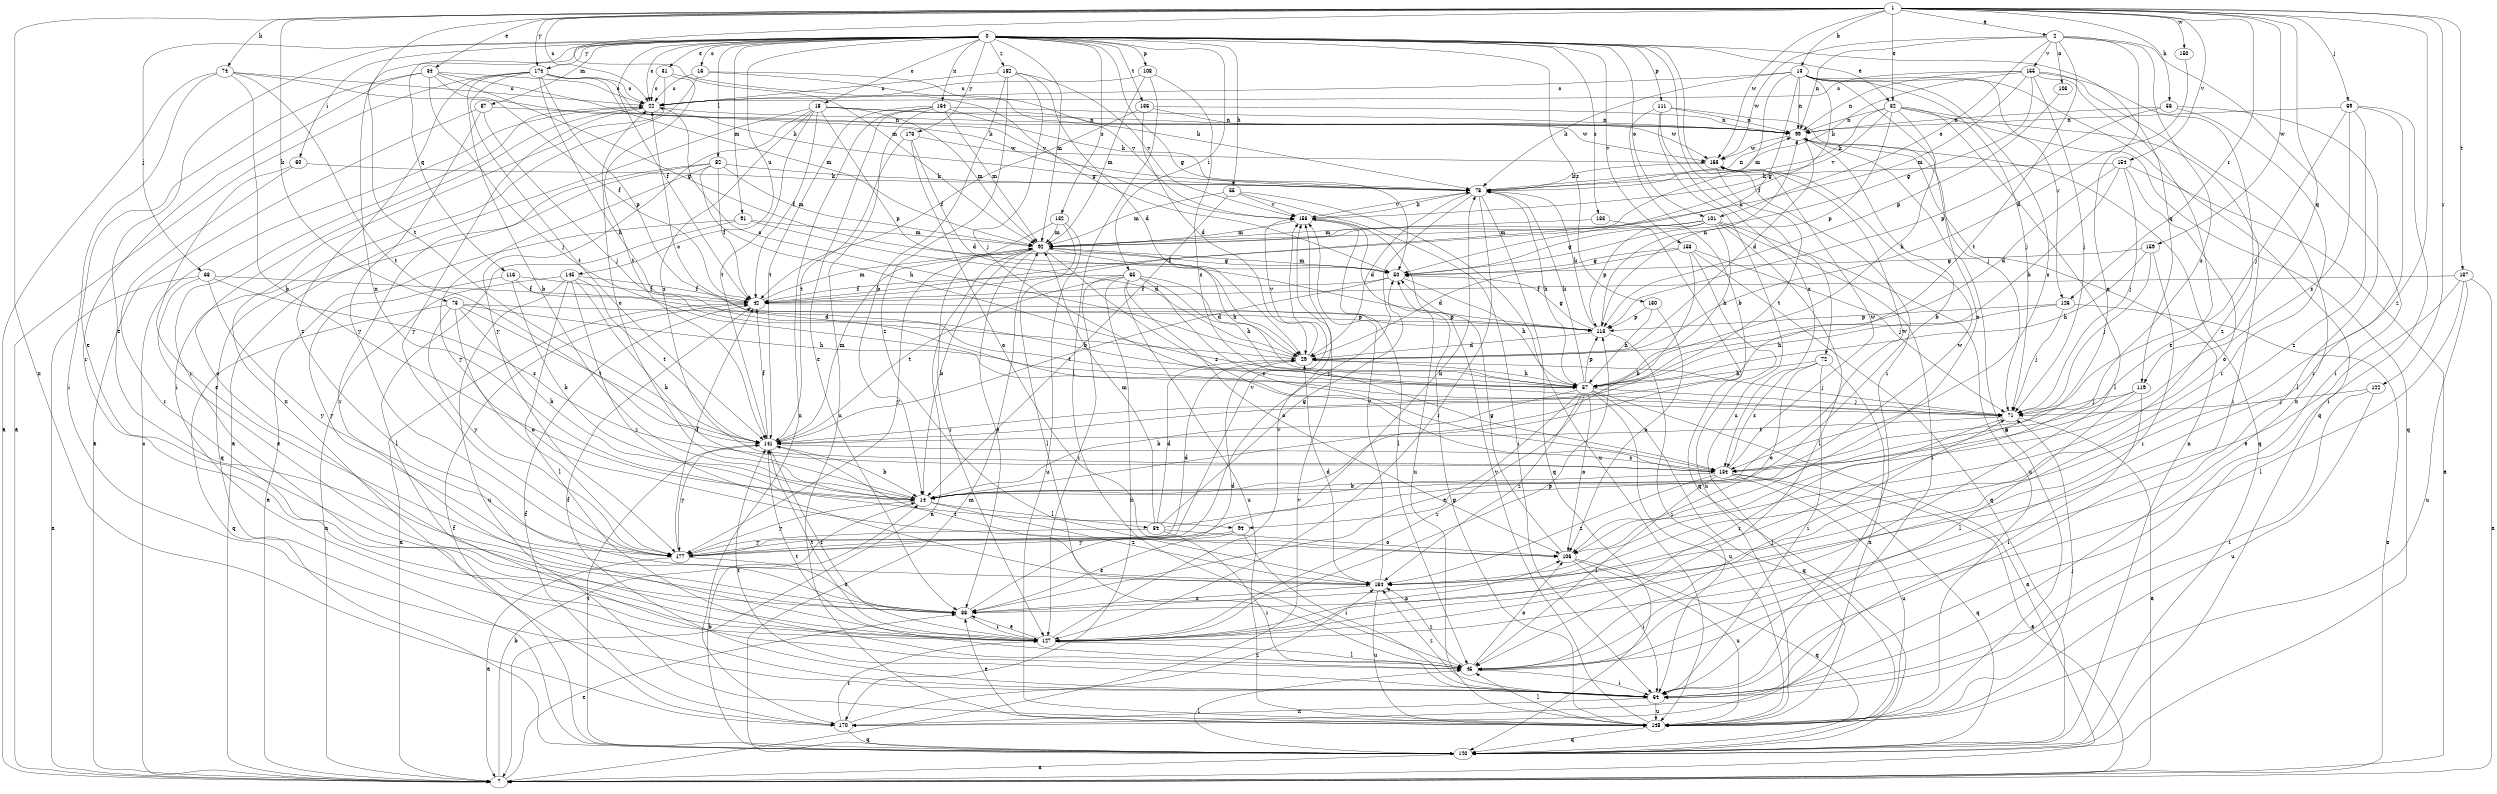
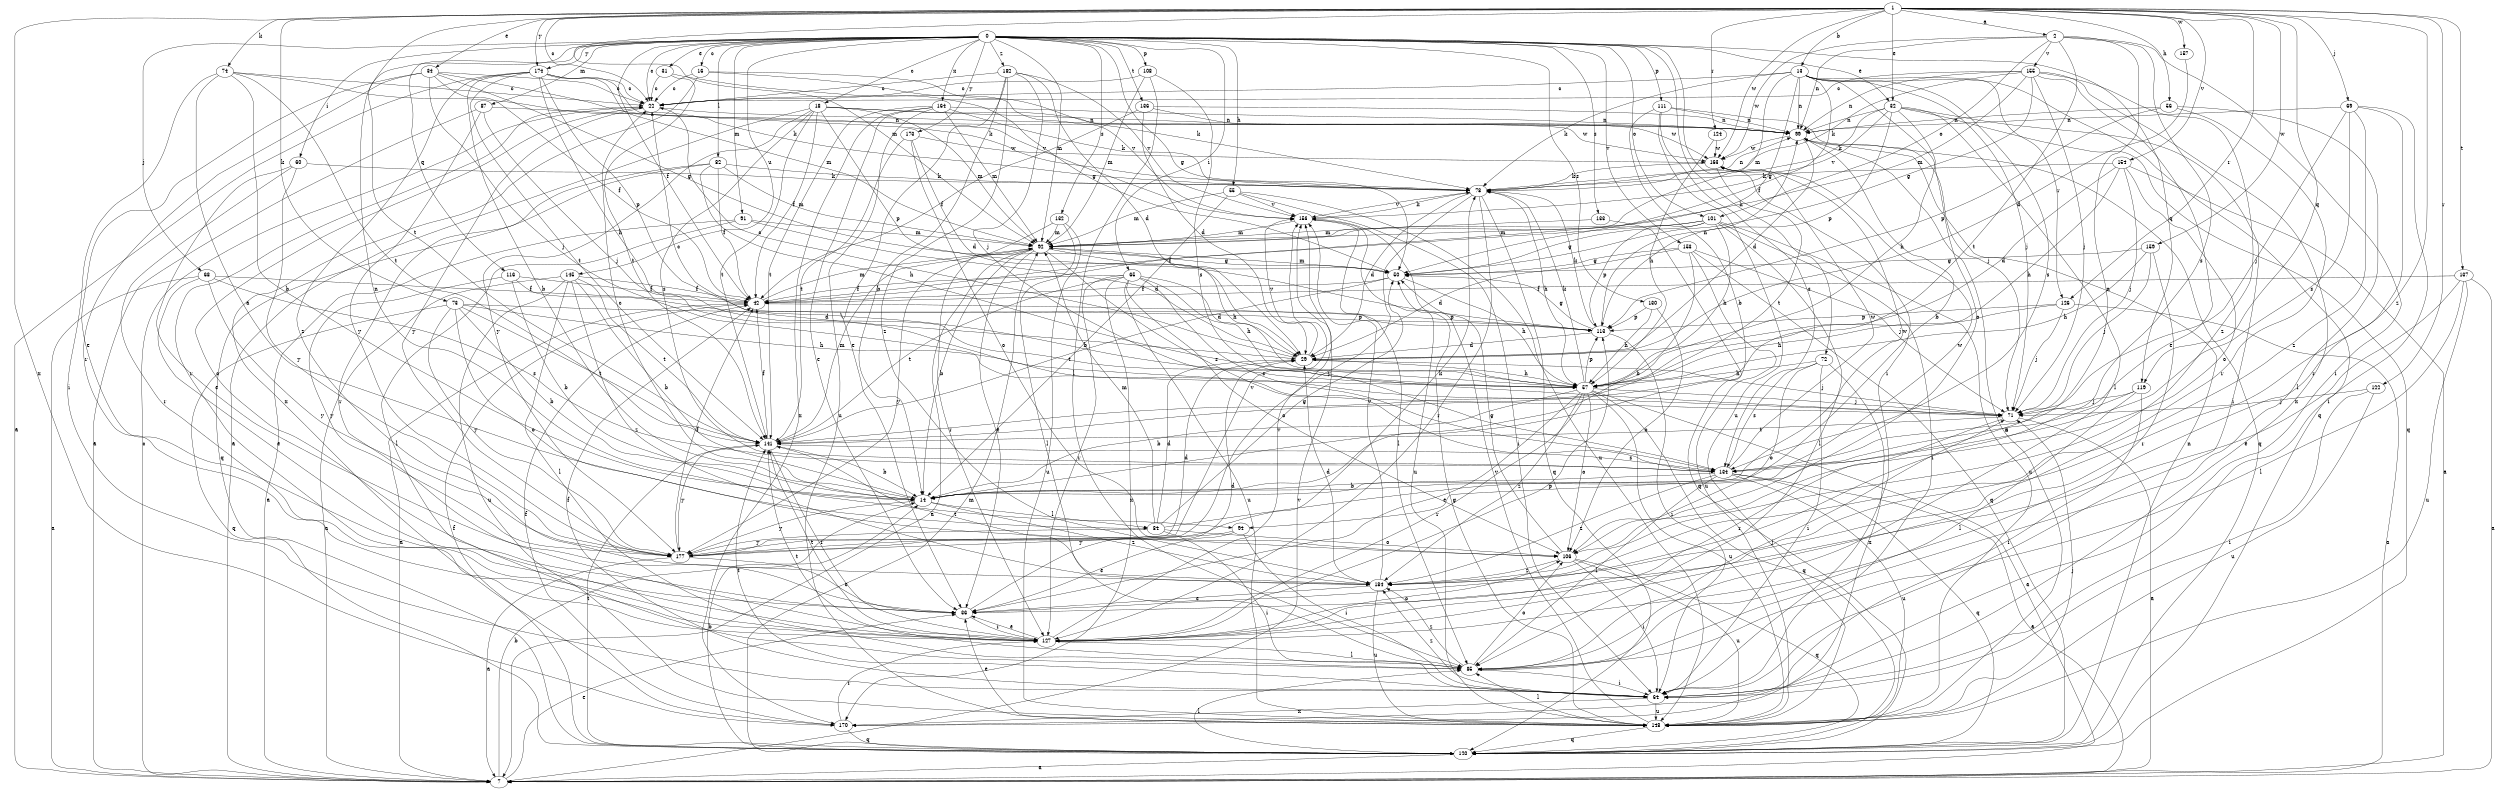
node "150": label "150" -> "157"
node "103": removed
node "124": added
edge "0" -> "36": now "182" -> "36"
edge "82" -> "177": now "60" -> "177"
edge "31" -> "64": removed, label "i"
edge "74" -> "7": now "74" -> "84"
node "45": label "45" -> "85"
edge "170" -> "184": now "106" -> "184"
